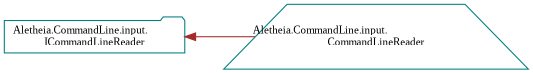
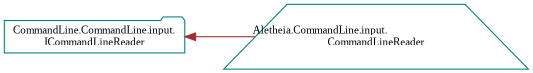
node "Aletheia.CommandLine.input. ICommandLineReader": label "Aletheia.CommandLine.input. ICommandLineReader" -> "CommandLine.CommandLine.input. ICommandLineReader"
